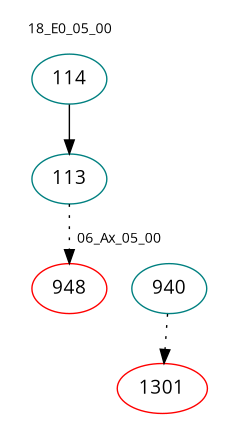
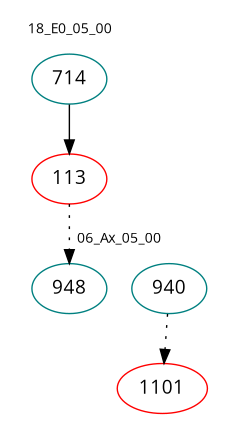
node "114": label "114" -> "714"
node "113": color teal -> red
node "948": color red -> teal
node "1301": label "1301" -> "1101"
